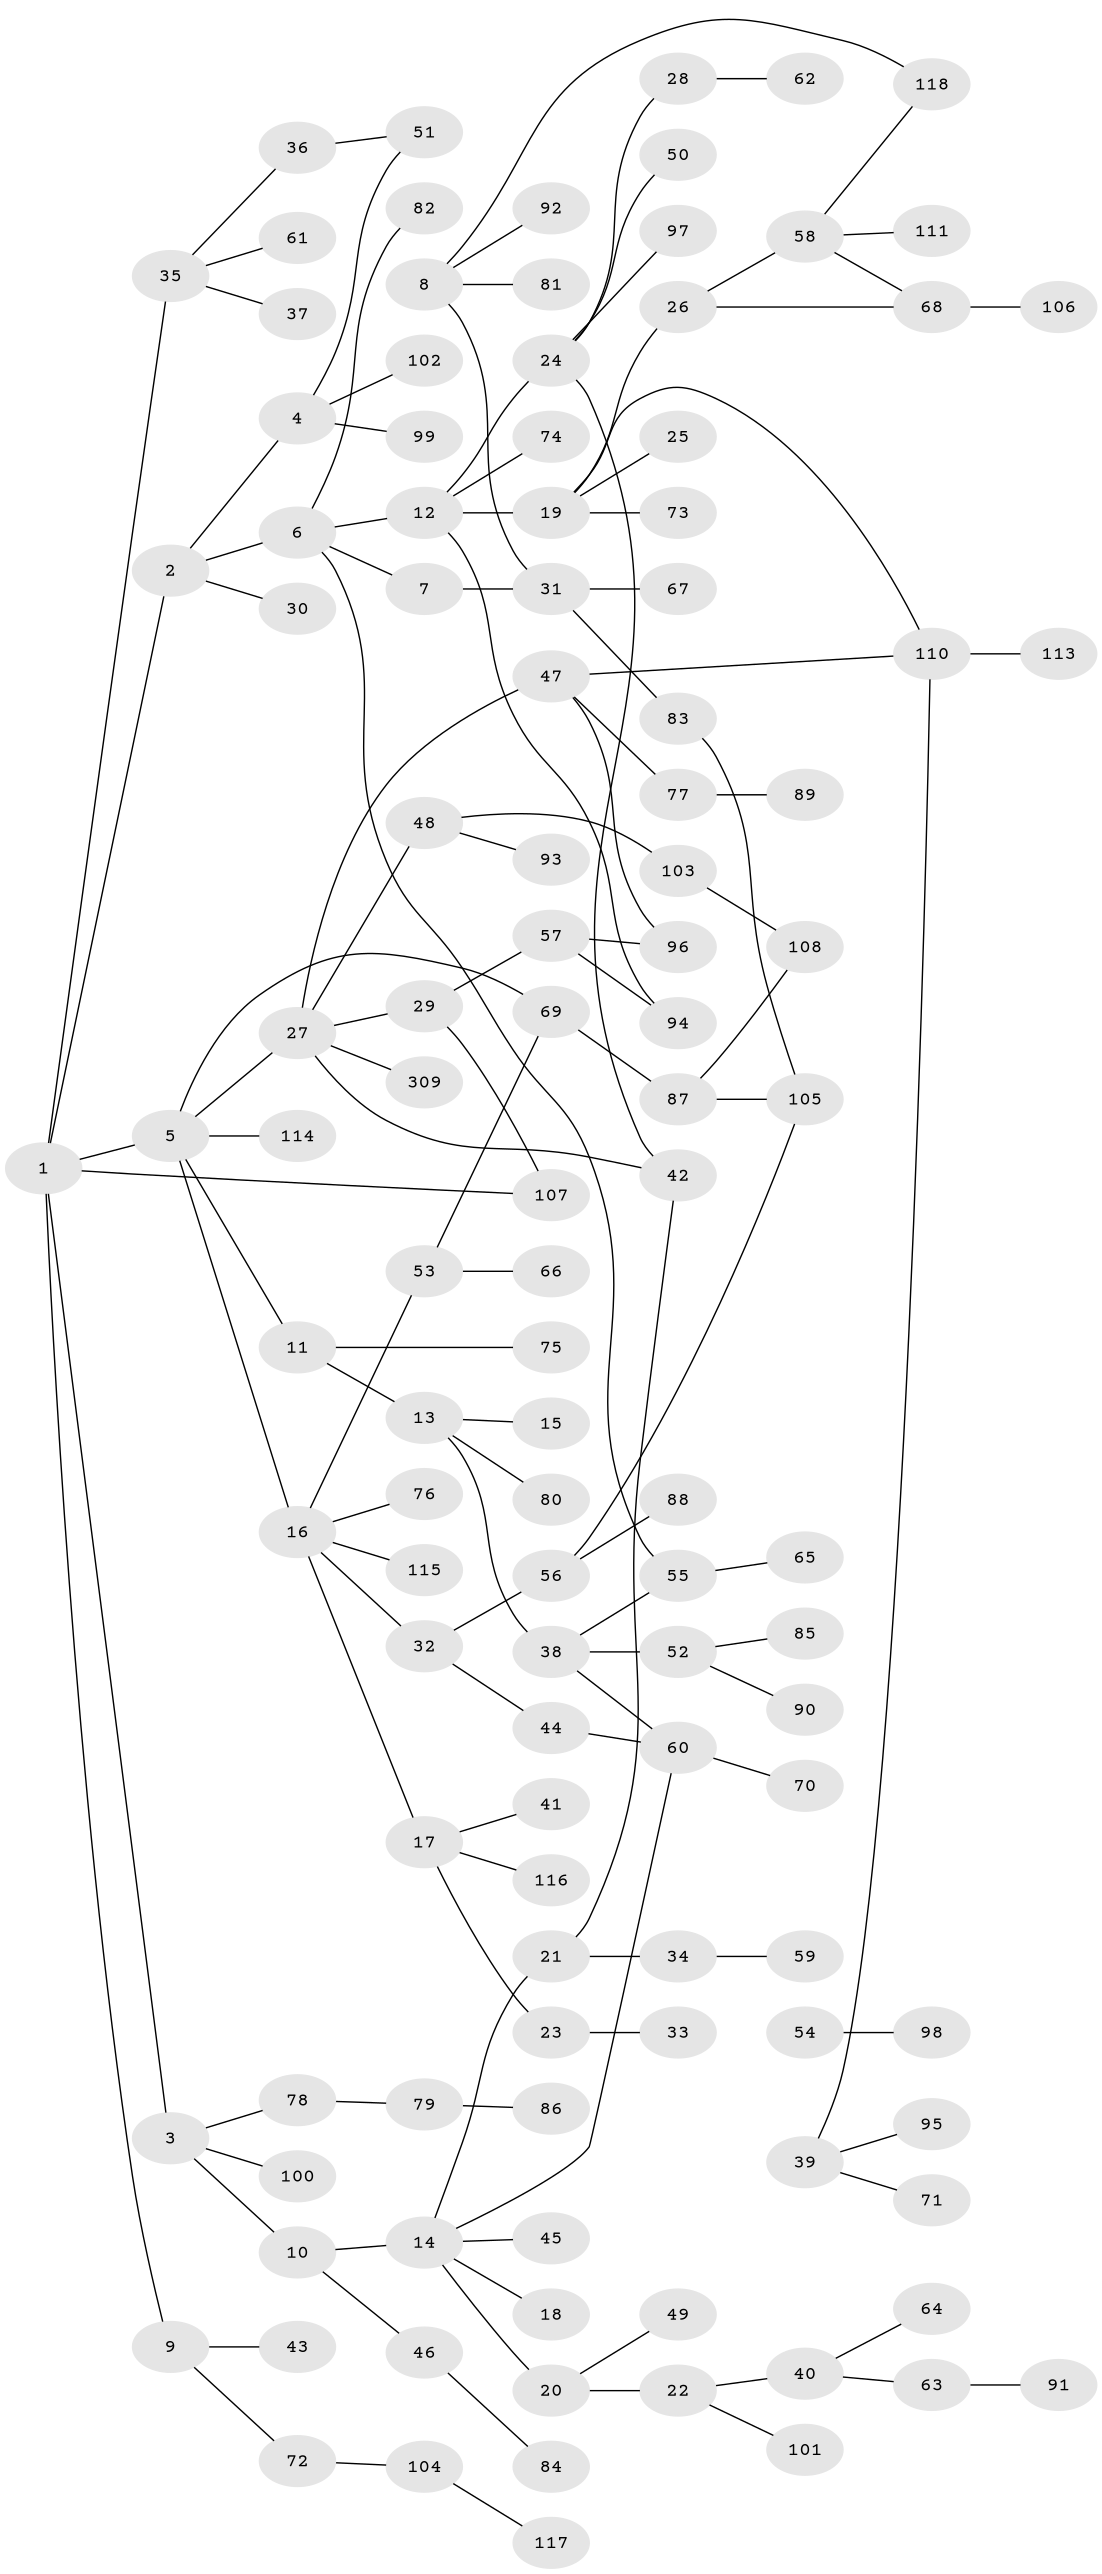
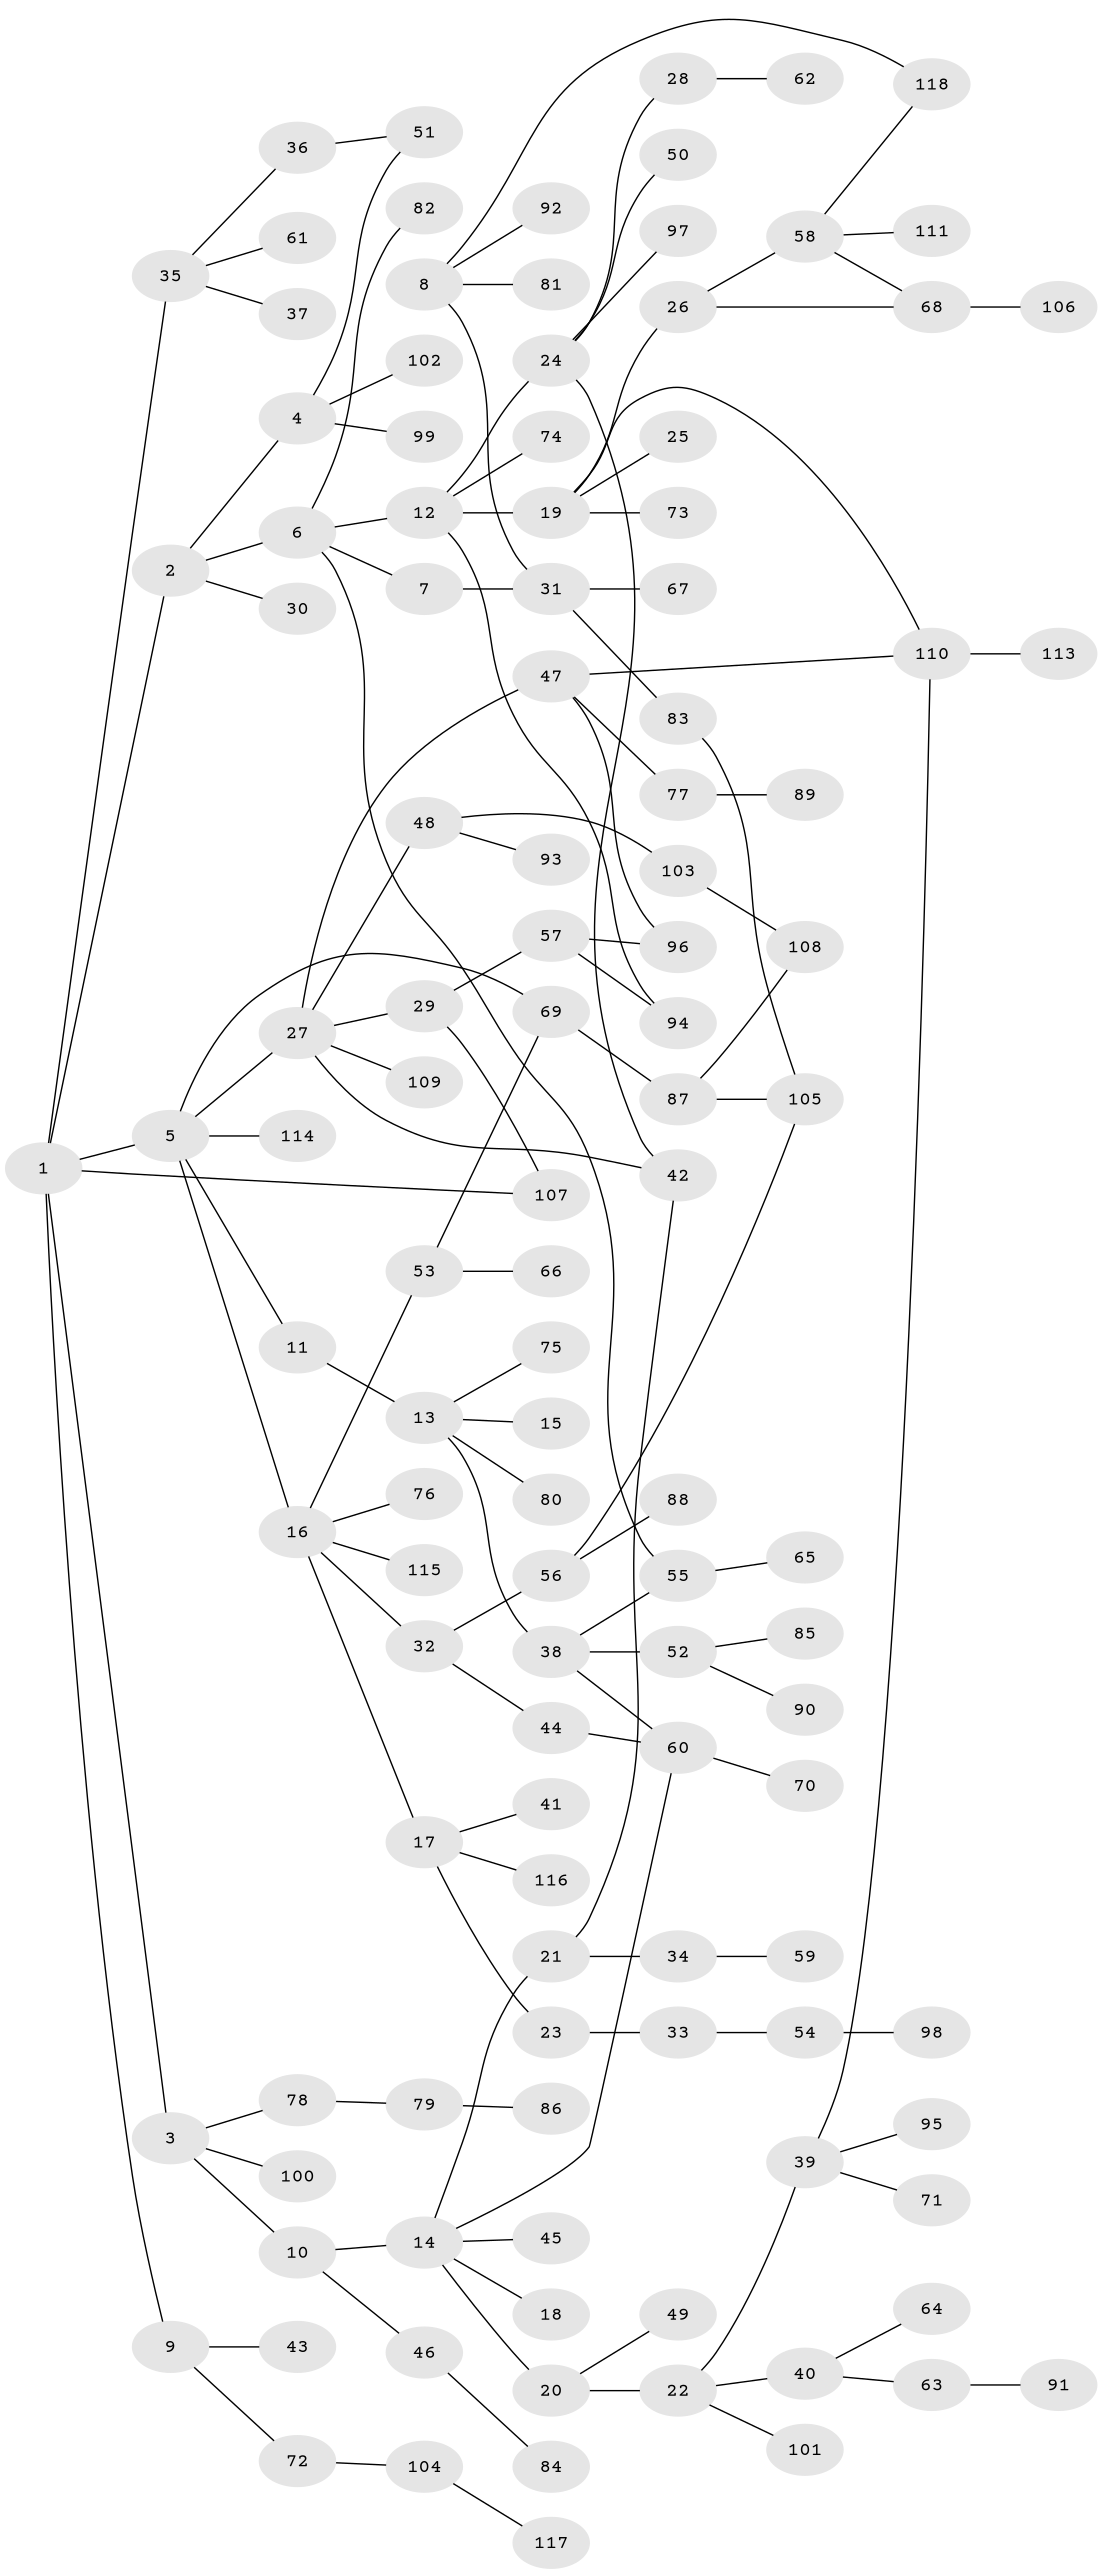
node "309": label "309" -> "109"
edge "11" -- "75": now "13" -- "75"
edge "33" -- "54": added
edge "39" -- "22": added
